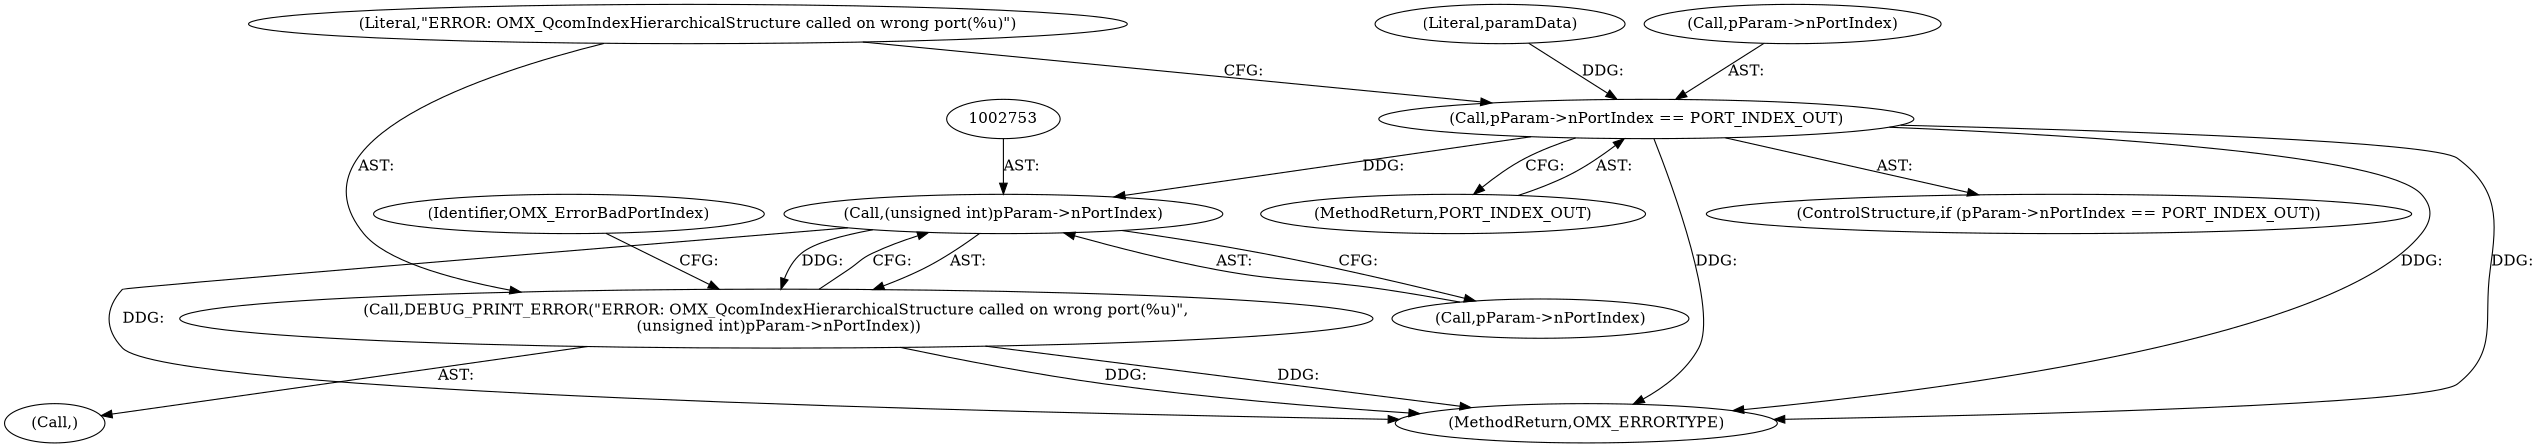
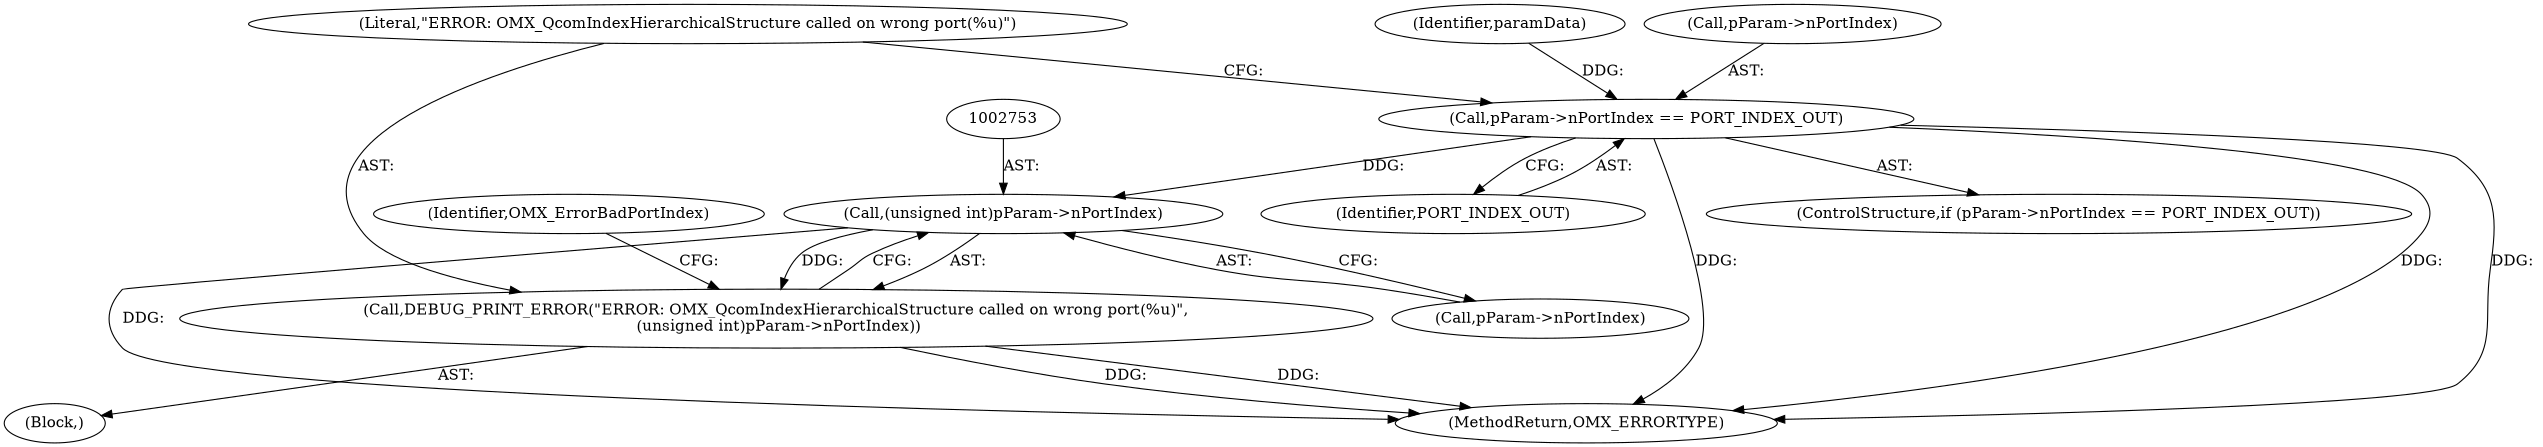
node "(Literal,paramData)": label "(Literal,paramData)" -> "(Identifier,paramData)"
node "(MethodReturn,PORT_INDEX_OUT)": label "(MethodReturn,PORT_INDEX_OUT)" -> "(Identifier,PORT_INDEX_OUT)"
node "(Call,)": label "(Call,)" -> "(Block,)"
